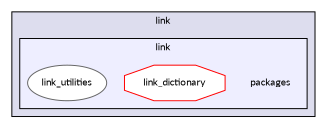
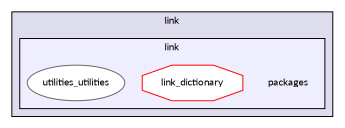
node "link_utilities": label "link_utilities" -> "utilities_utilities"
